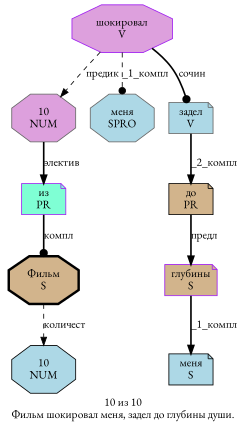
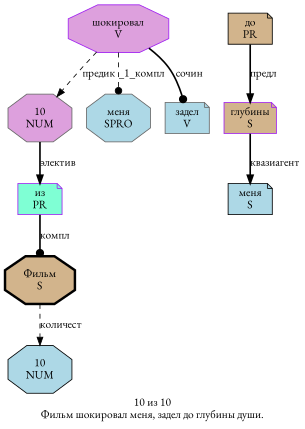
edge "задел V" -> "до PR": removed, label "_2_компл"
edge "глубины S" -> "меня S": label "_1_компл" -> "квазиагент"
